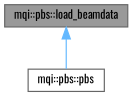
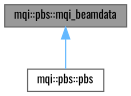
node "mqi::pbs::load_beamdata": label "mqi::pbs::load_beamdata" -> "mqi::pbs::mqi_beamdata"
